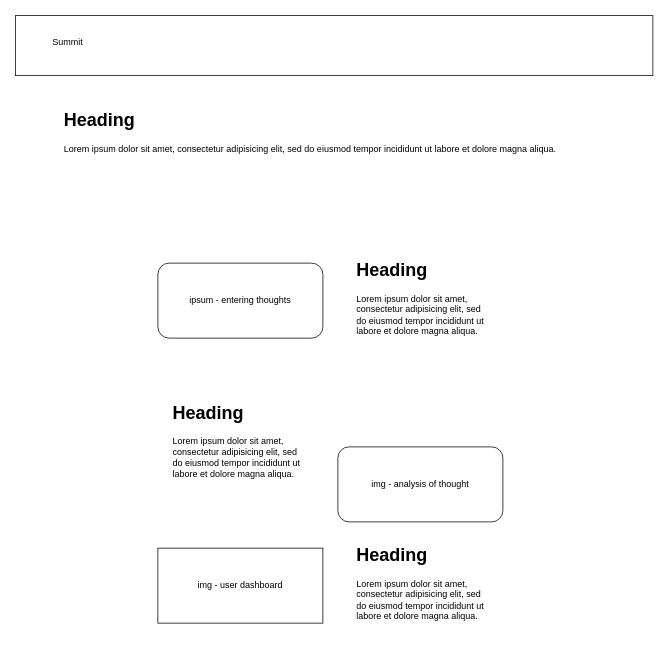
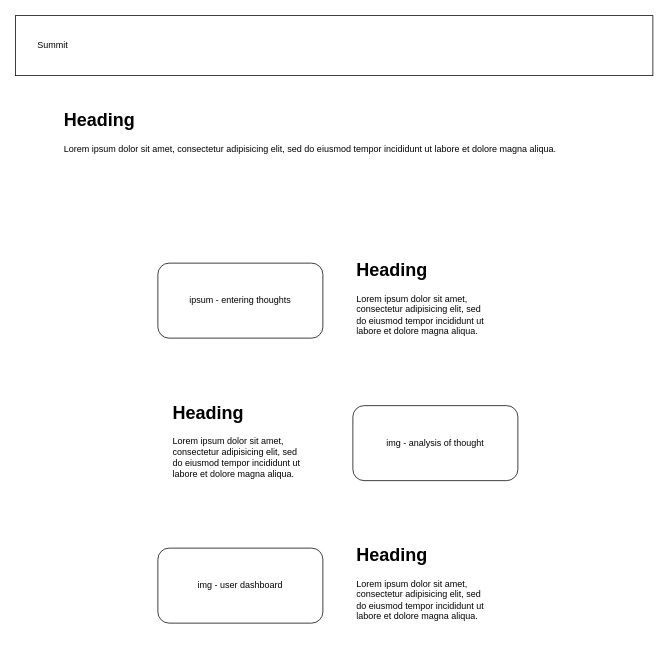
node "Summit": moved (68, 42) -> (53, 45)
node "img - analysis of thought": moved (420, 484) -> (435, 443)
node "img - user dashboard": shape rectangle -> rounded rectangle
